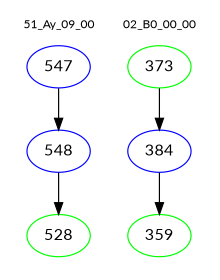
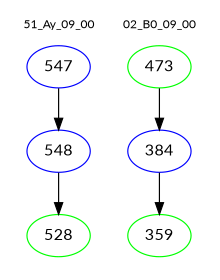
cluster "02_B0_00_00": label "02_B0_00_00" -> "02_B0_09_00"
node "373": label "373" -> "473"
